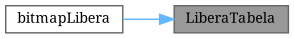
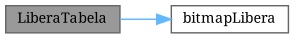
edge "bitmapLibera" -> "LiberaTabela": reversed
